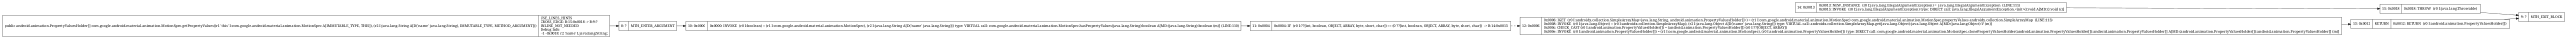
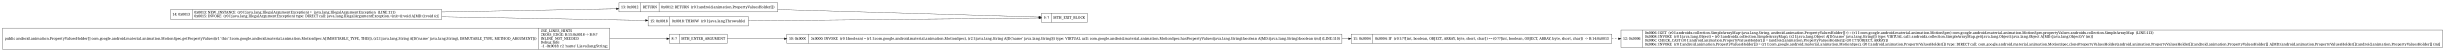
edge "12: 0x0006" -> "13: 0x0012": now "14: 0x0013" -> "13: 0x0012"
